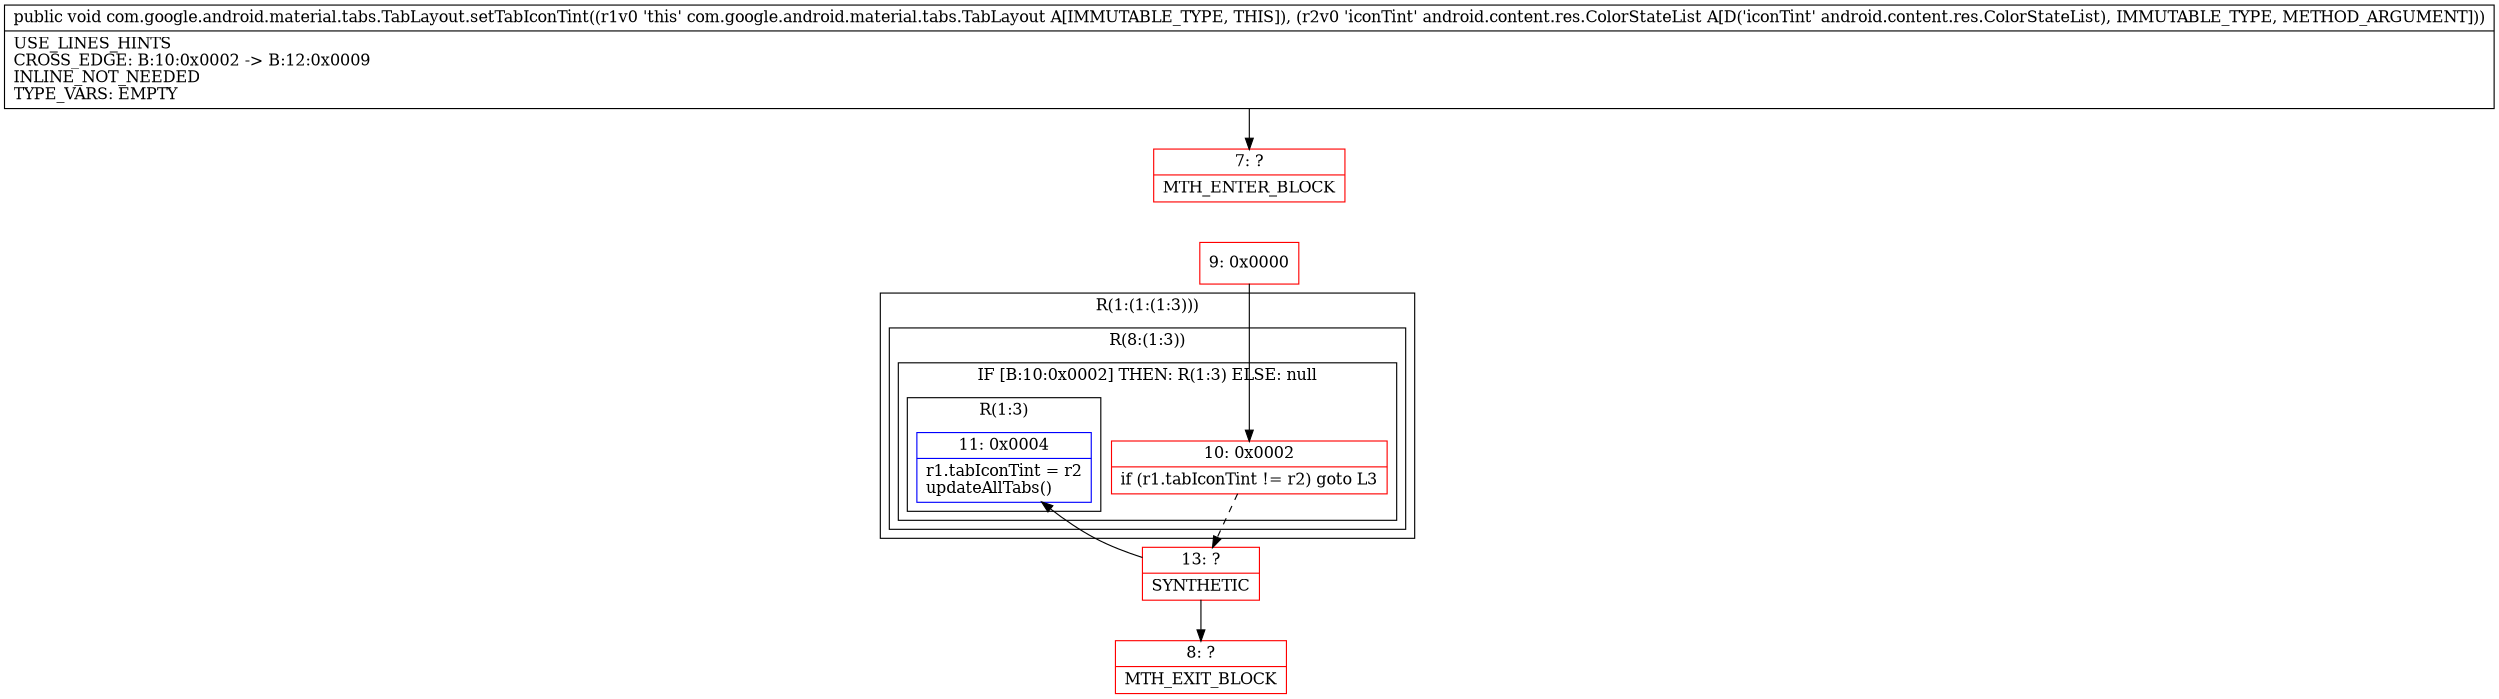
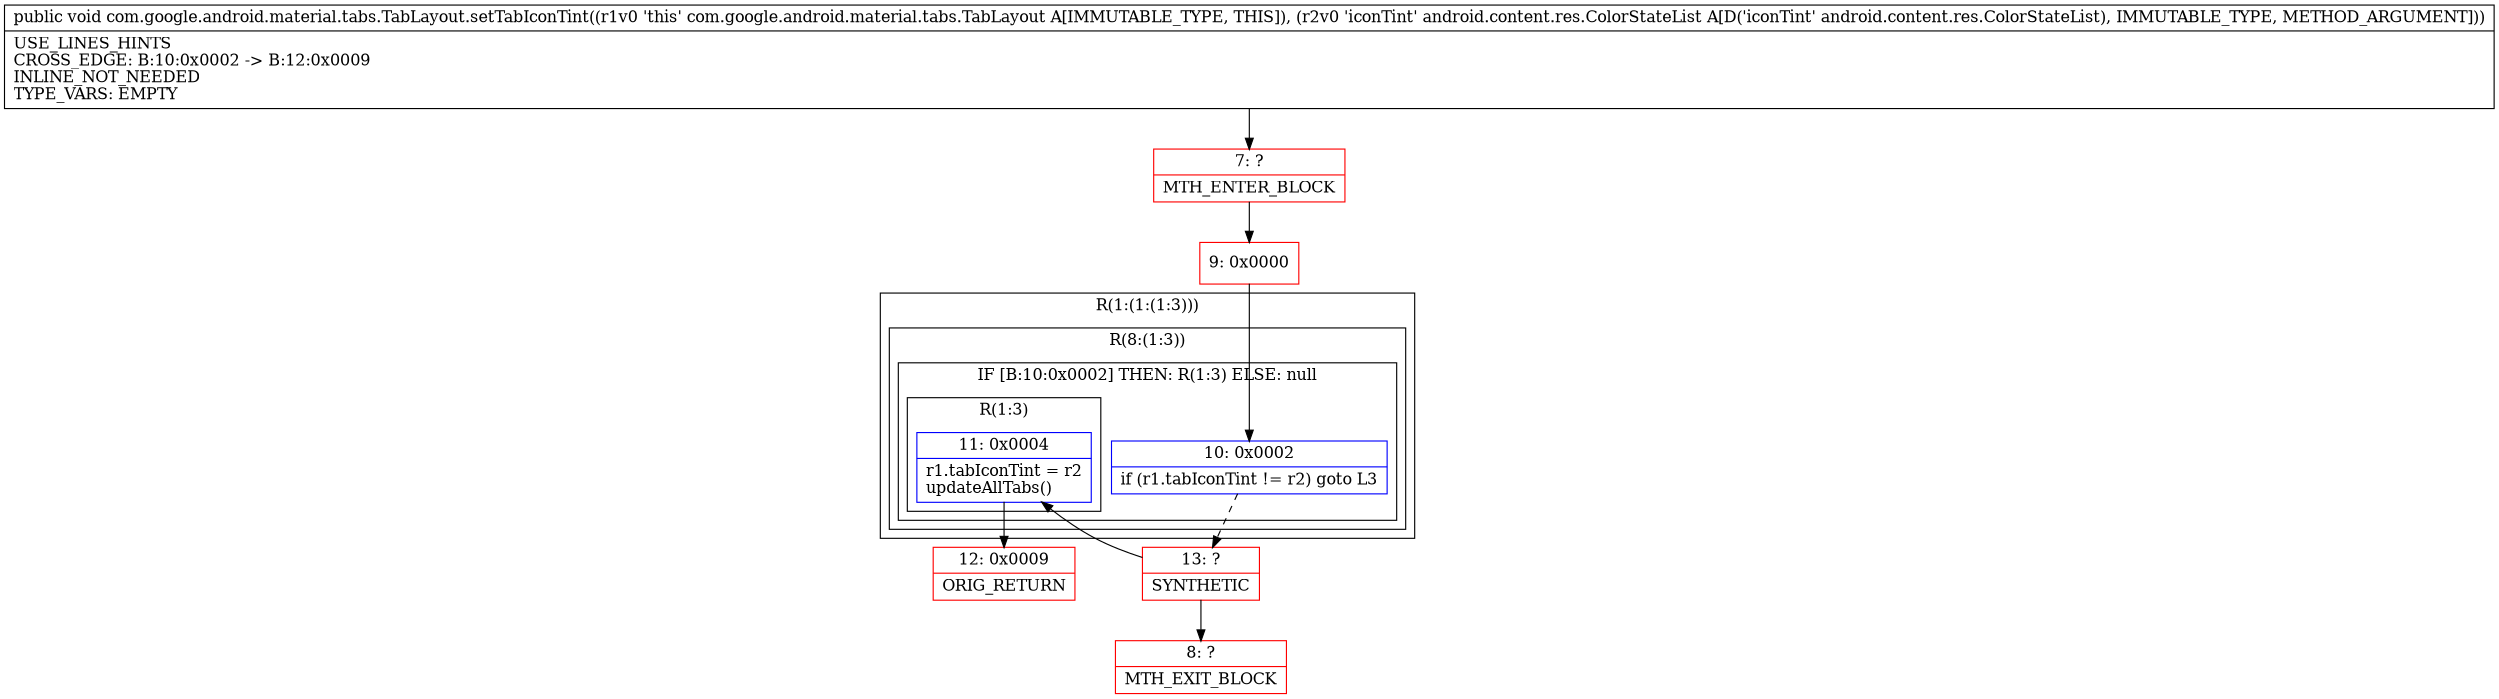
edge "7: ?" -> "9: 0x0000": added
node "10: 0x0002": color red -> blue
node "12: 0x0009": added
